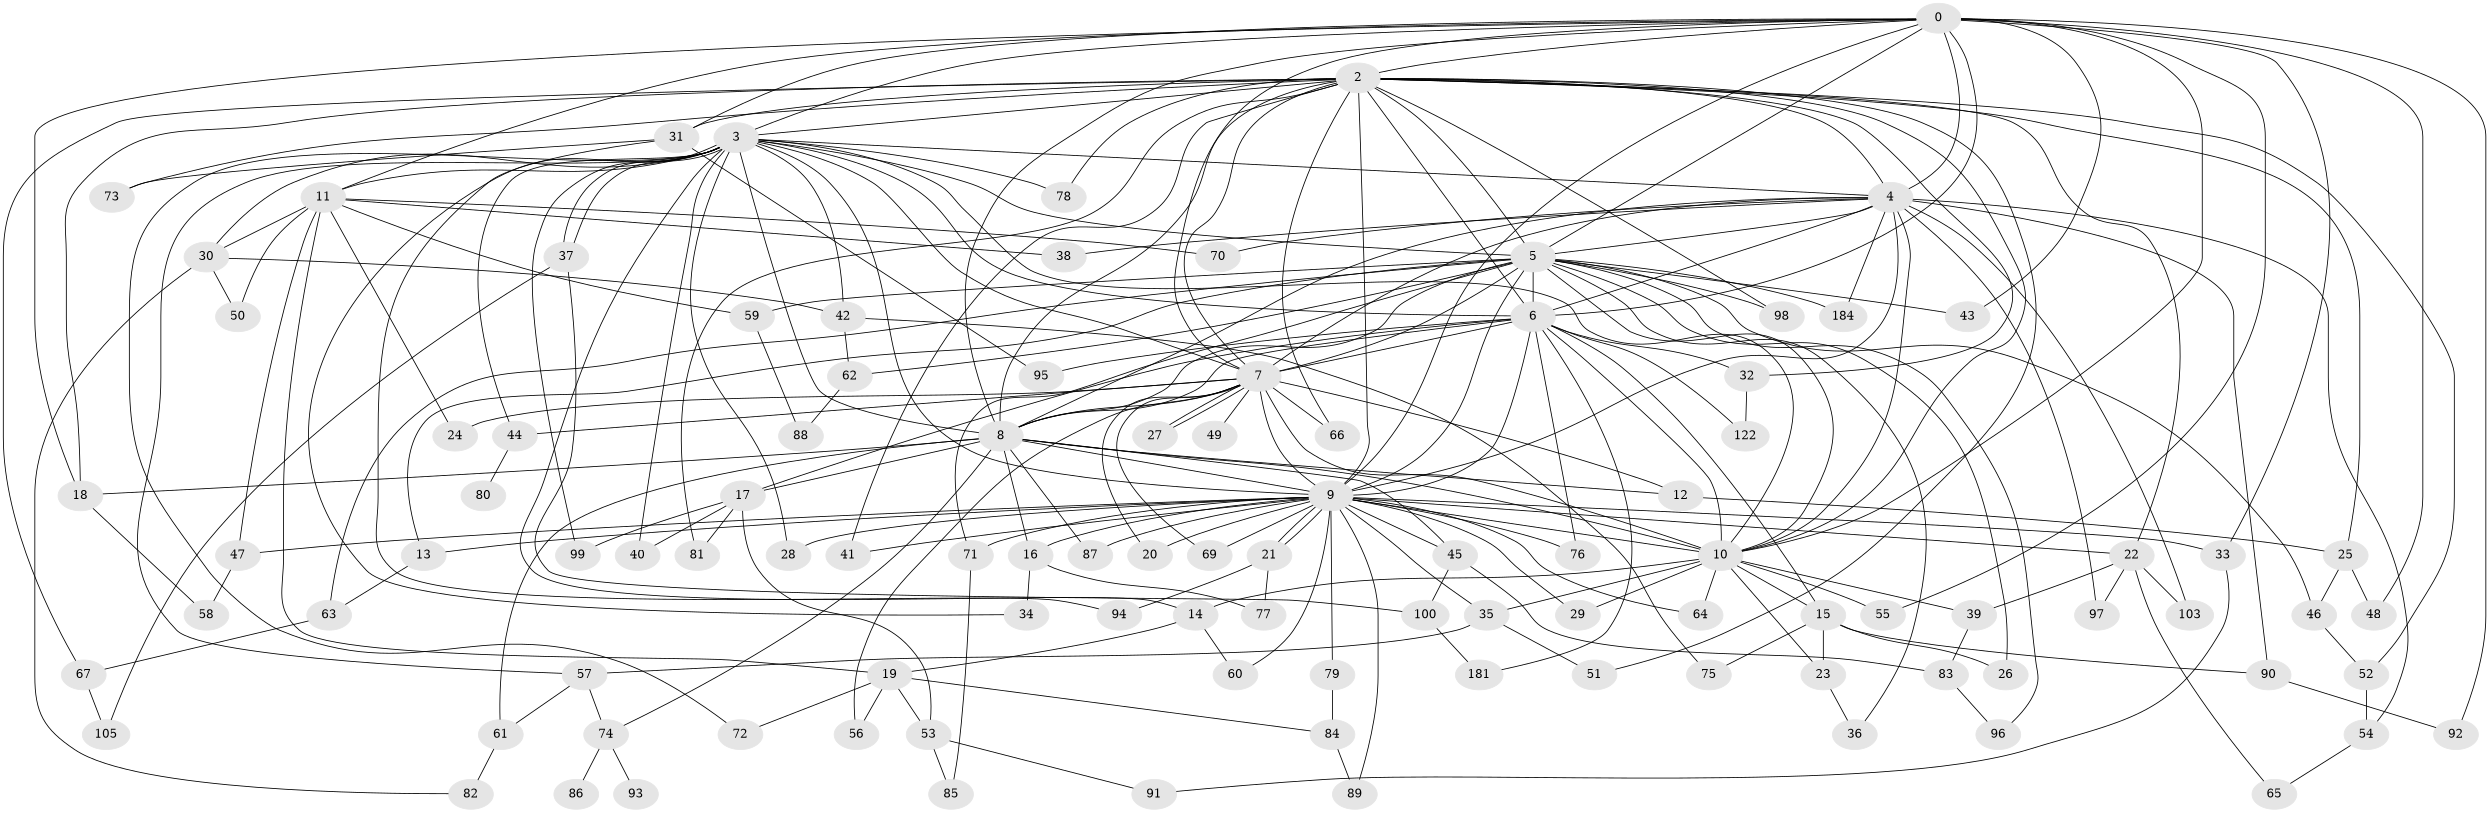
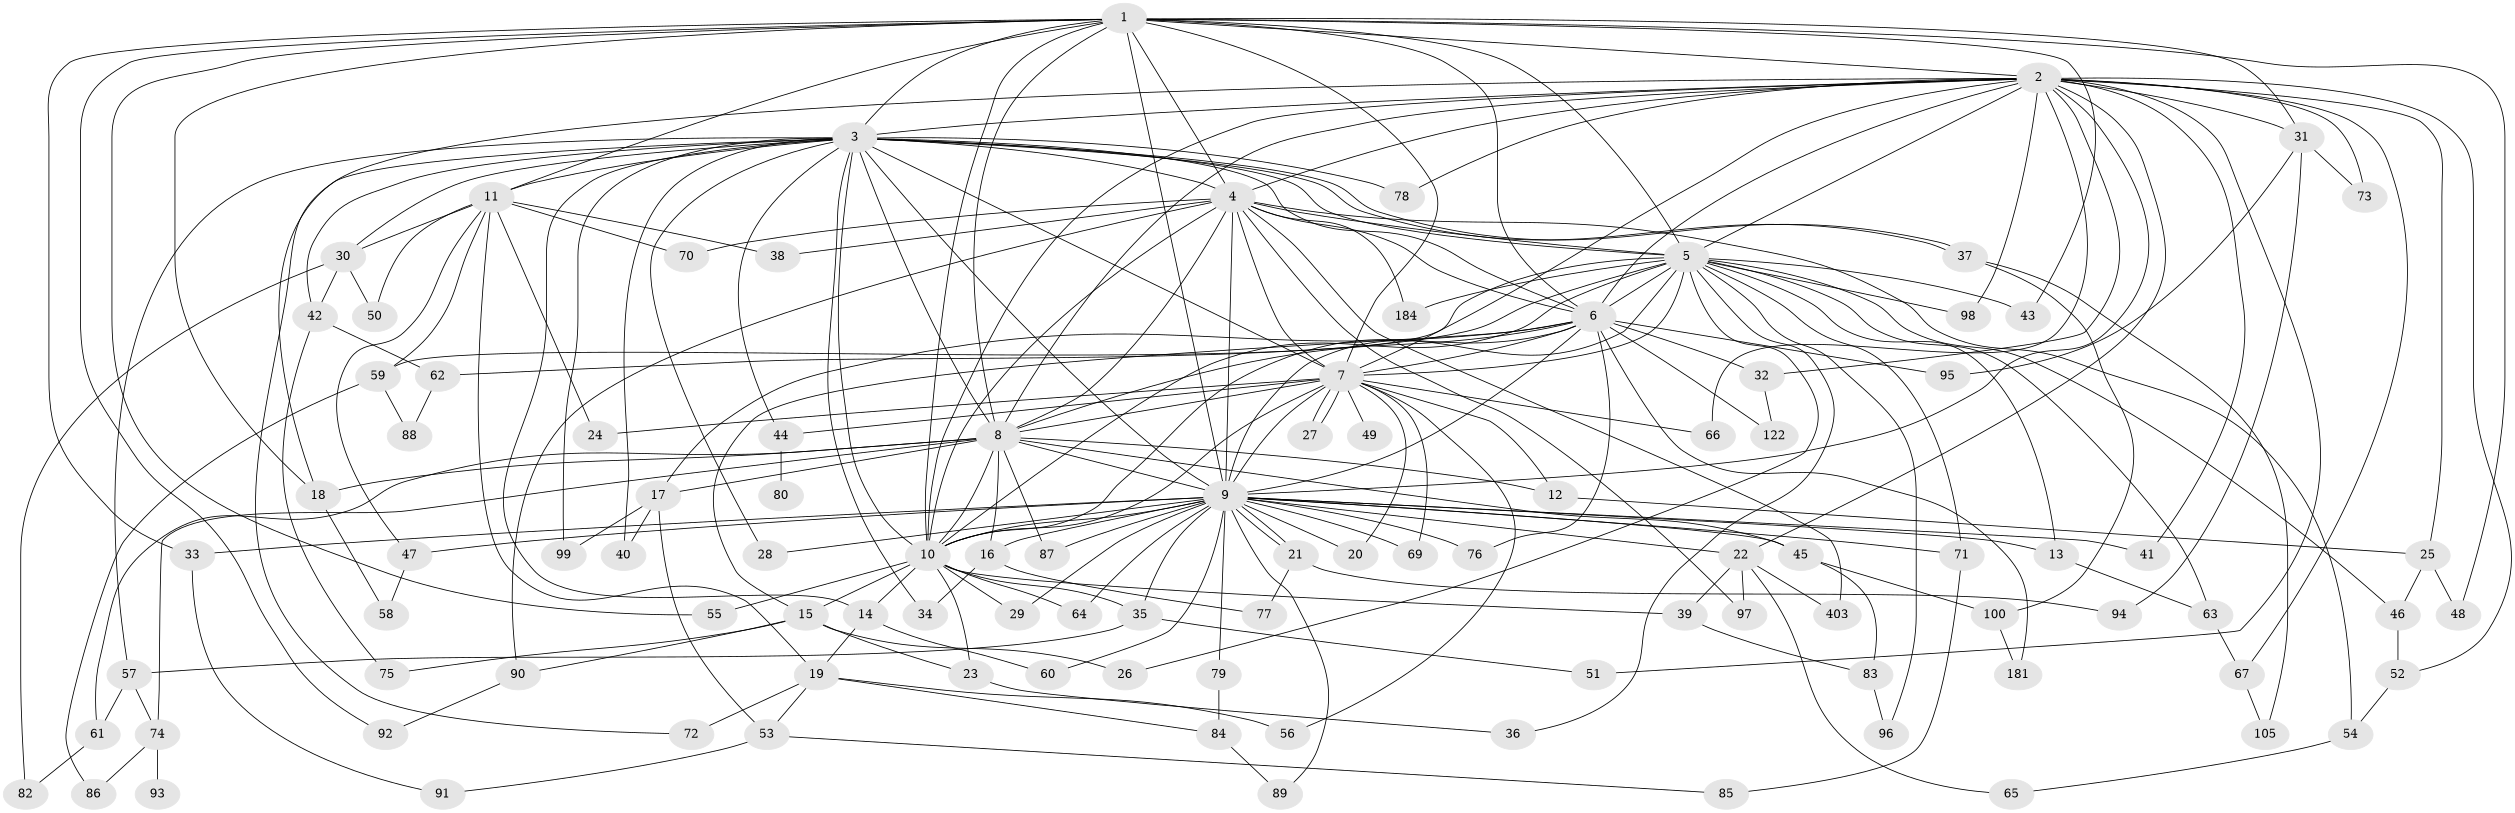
node "0": label "0" -> "1"
edge "5" -- "8": removed
edge "59" -- "86": added
node "81": removed
node "103": label "103" -> "403"
